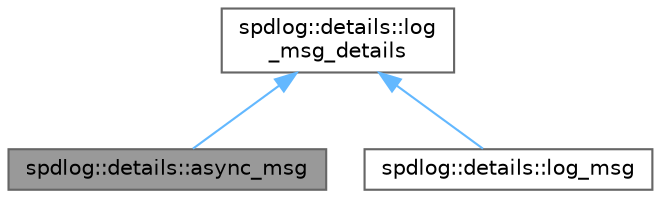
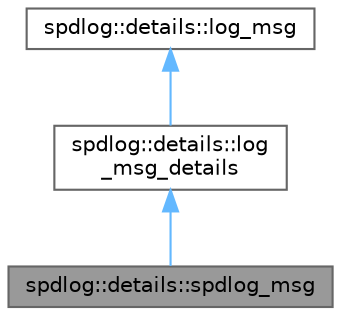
edge "spdlog::details::log_msg" -> "spdlog::details::log _msg_details": reversed
node "spdlog::details::async_msg": label "spdlog::details::async_msg" -> "spdlog::details::spdlog_msg"
